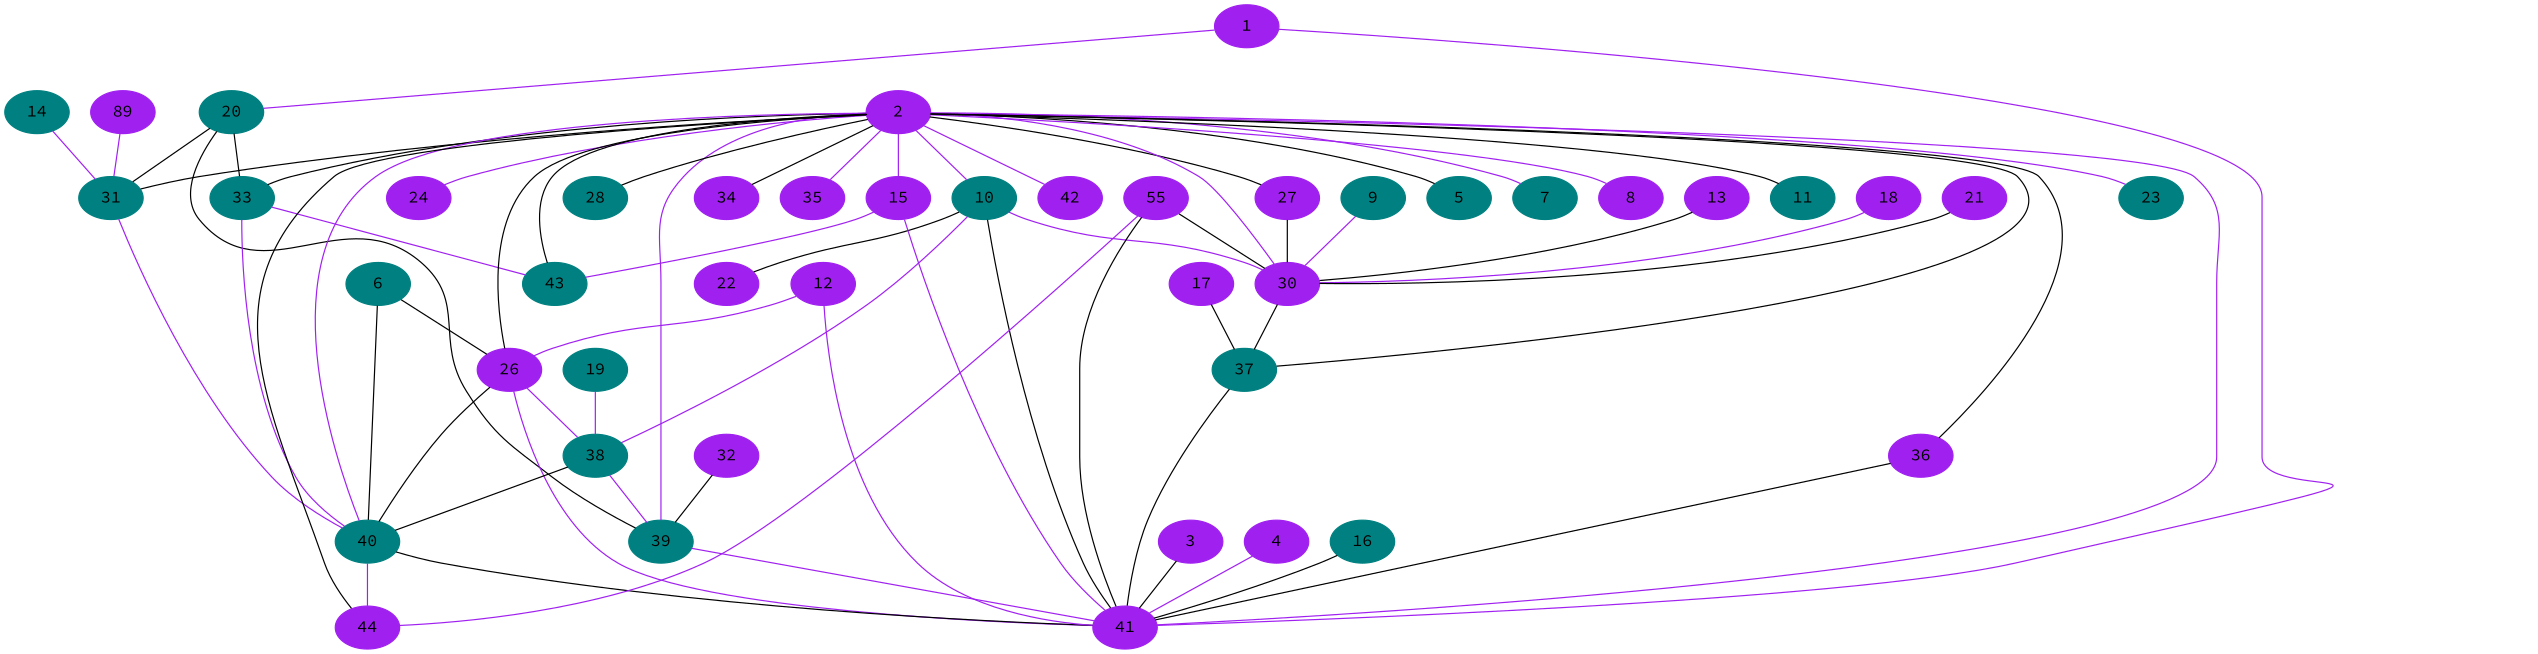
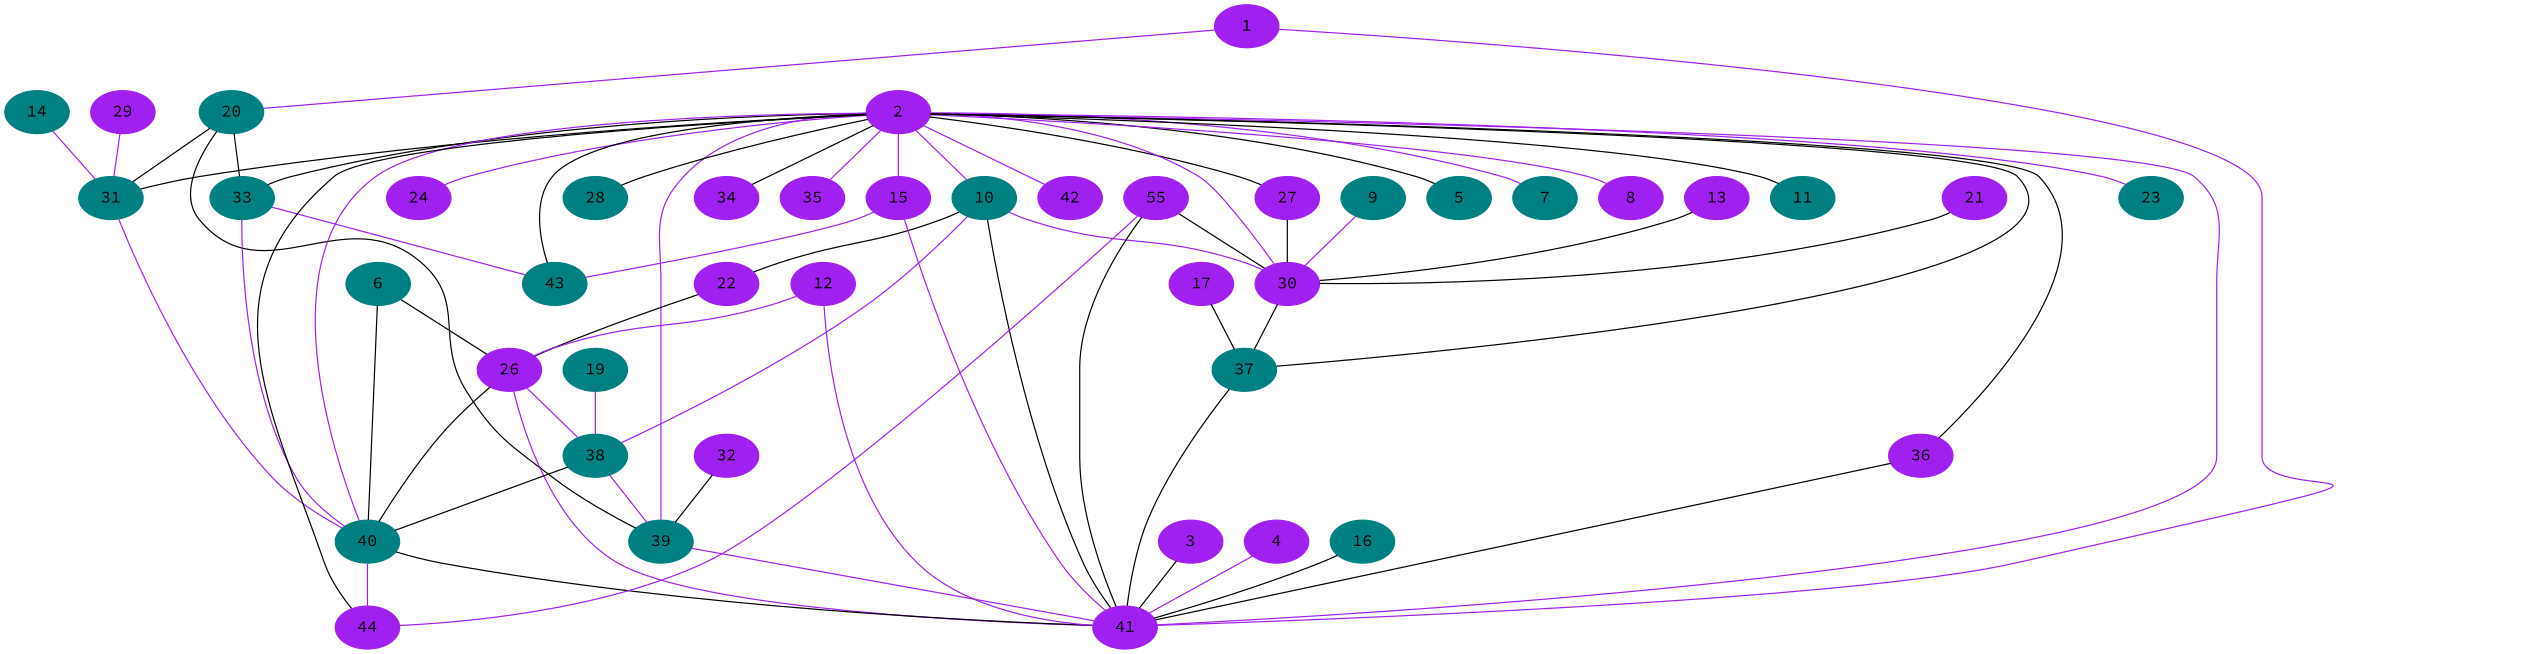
node "89": label "89" -> "29"
edge "2" -- "26": now "22" -- "26"
node "18": removed
